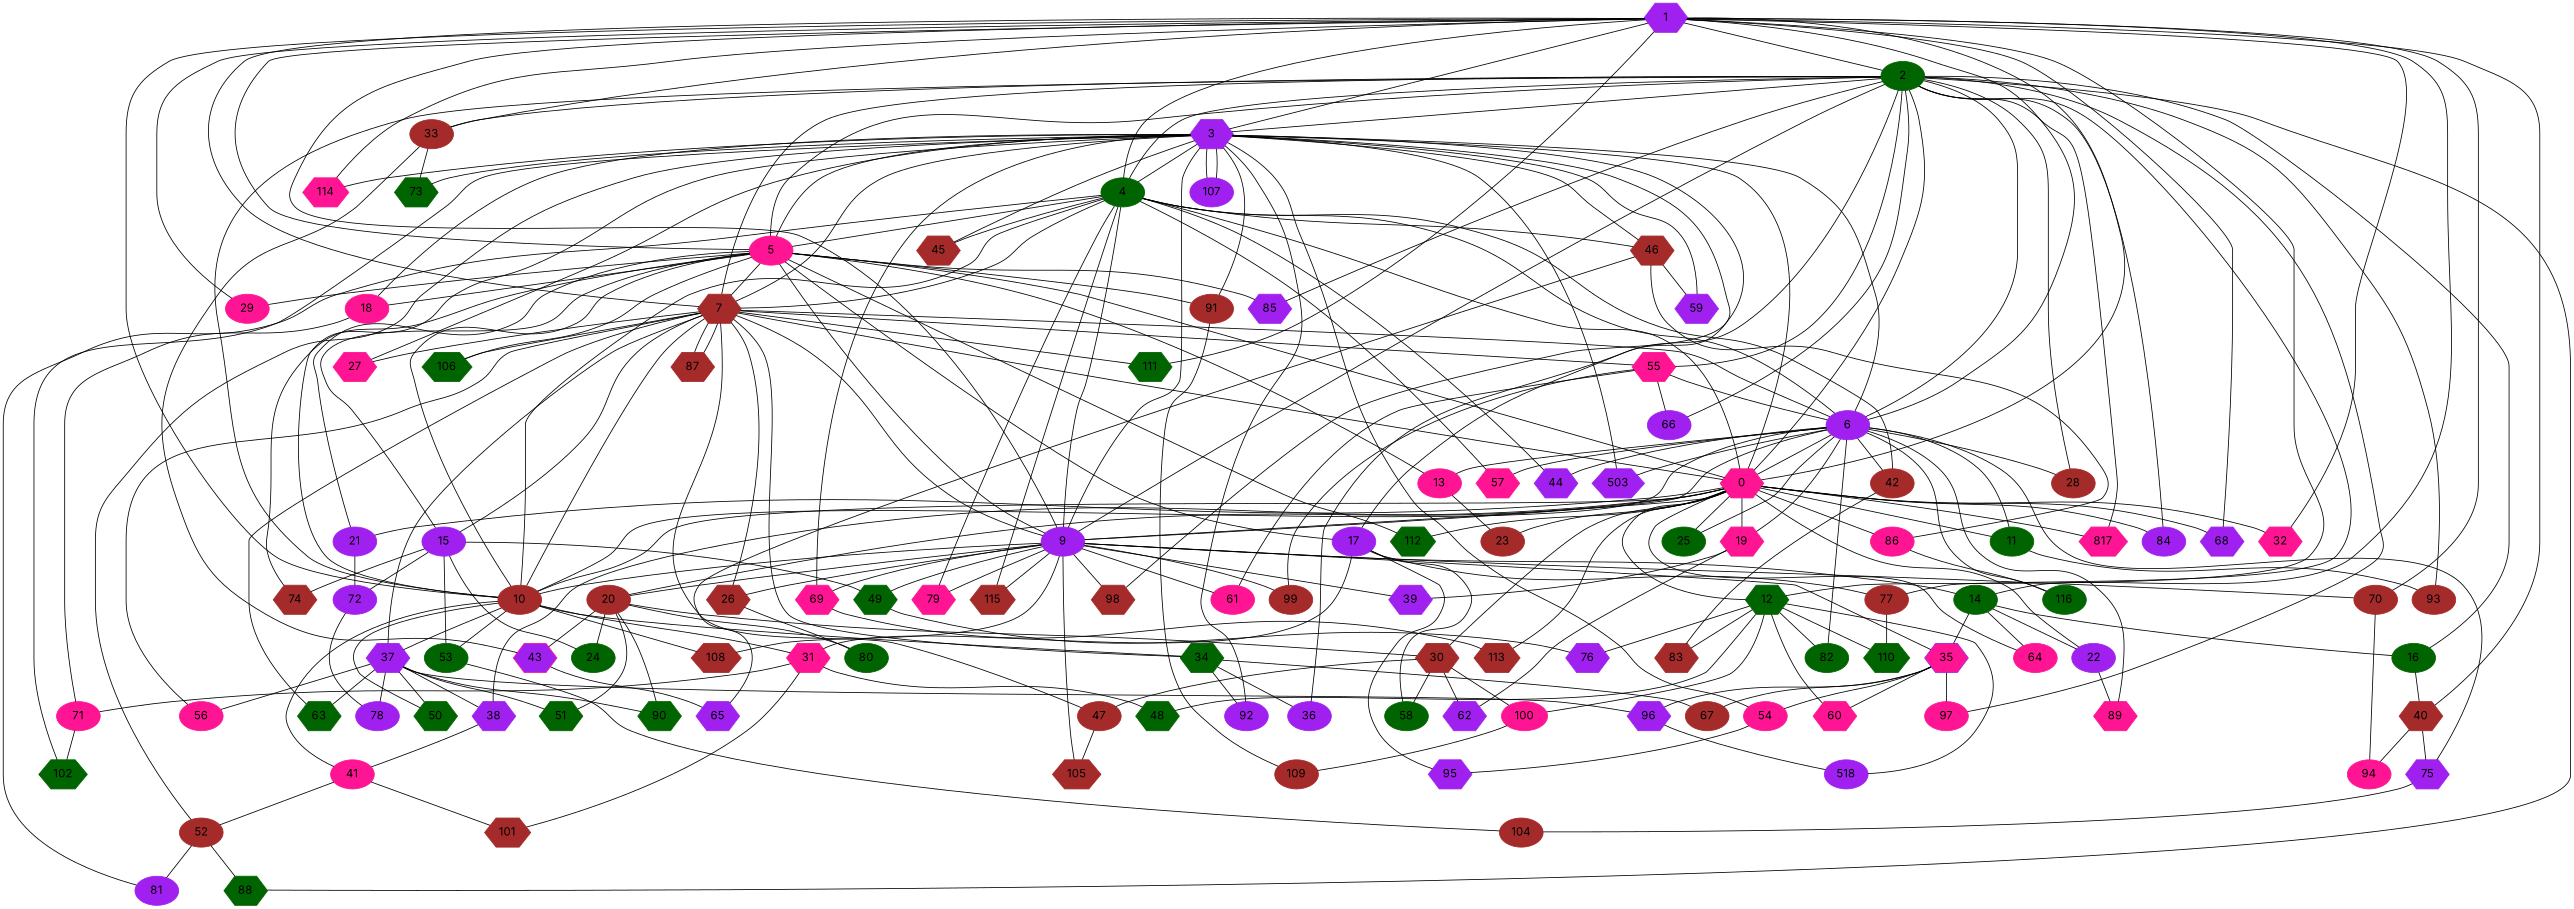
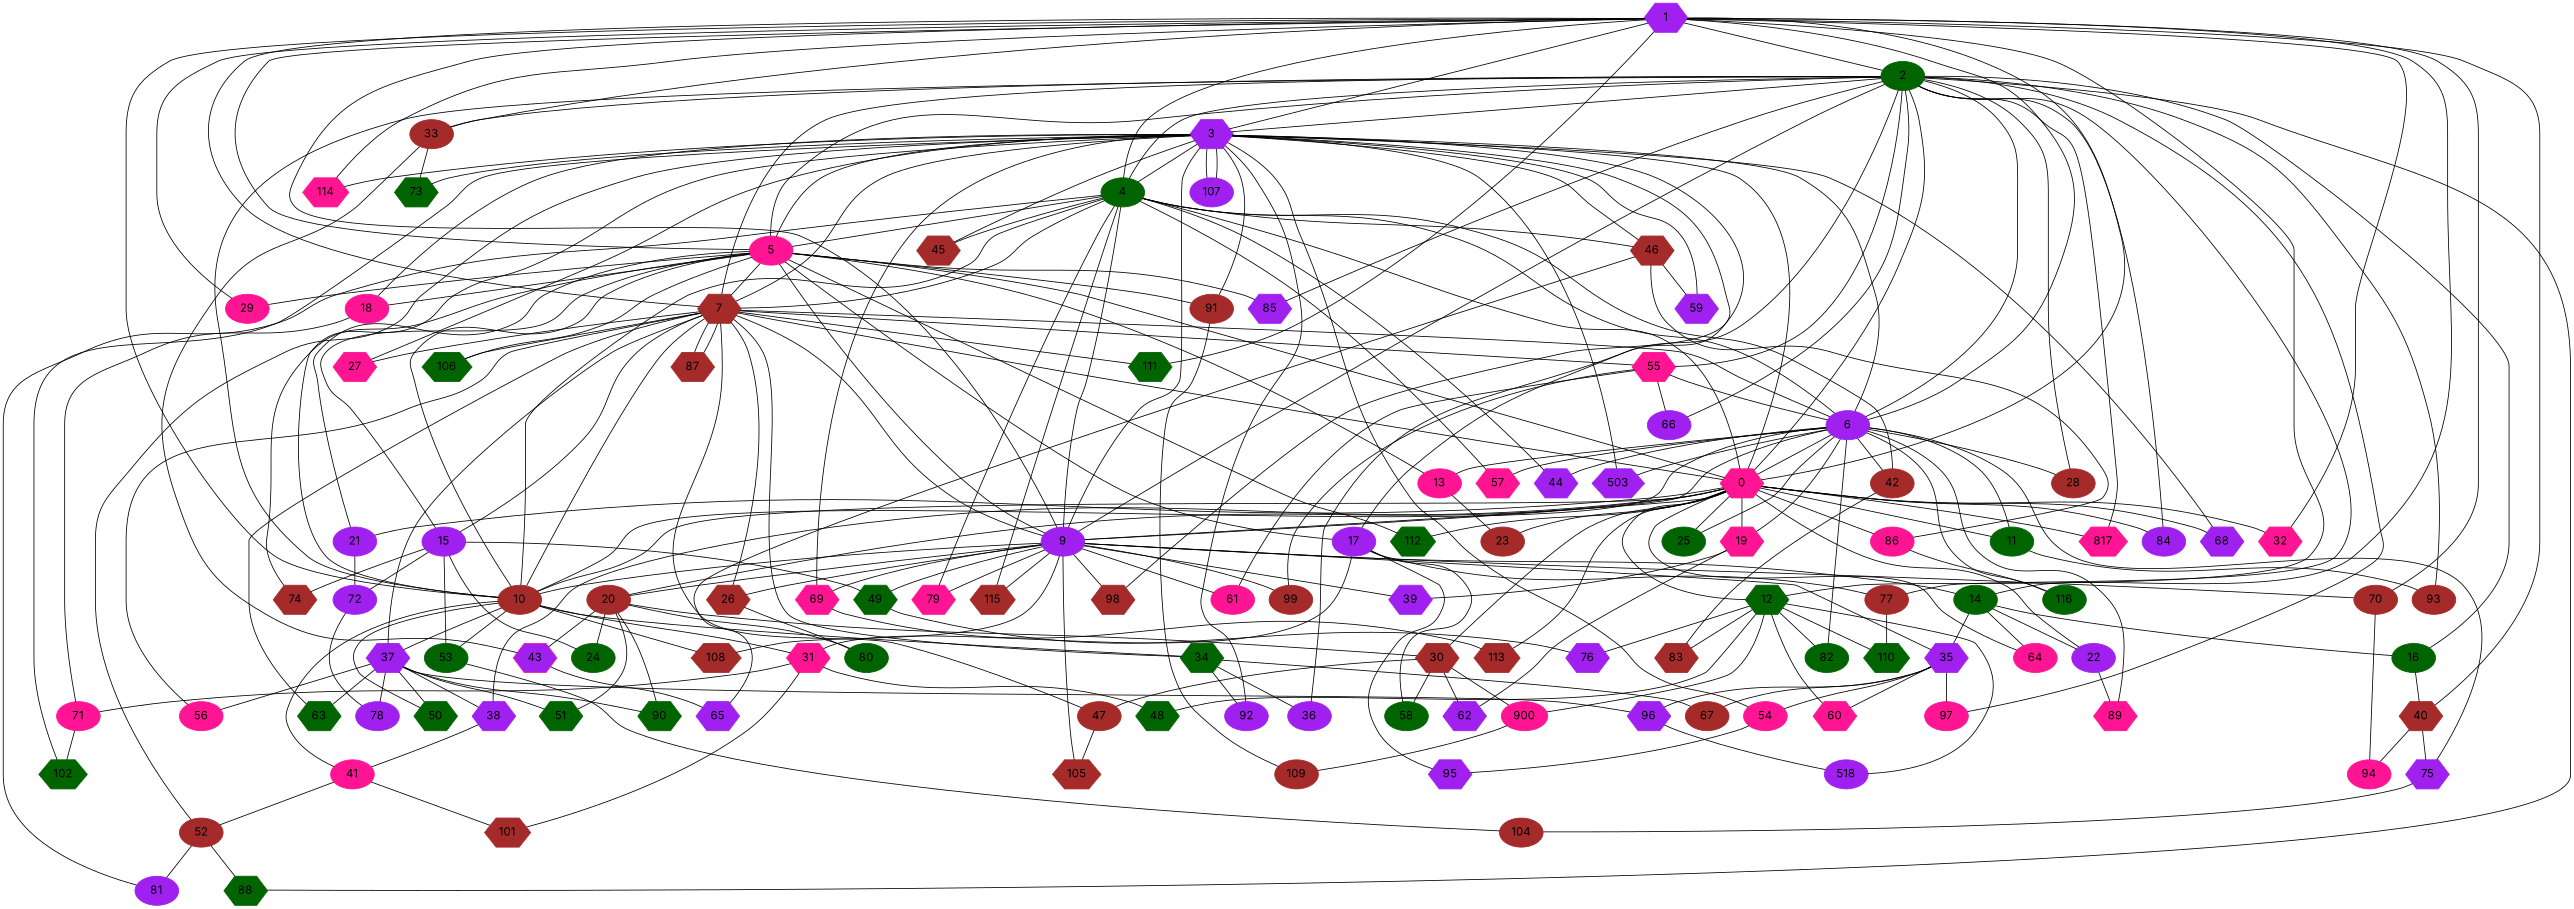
edge "1" -- "68": now "3" -- "68"
node "35": fillcolor deeppink -> purple
node "100": label "100" -> "900"
